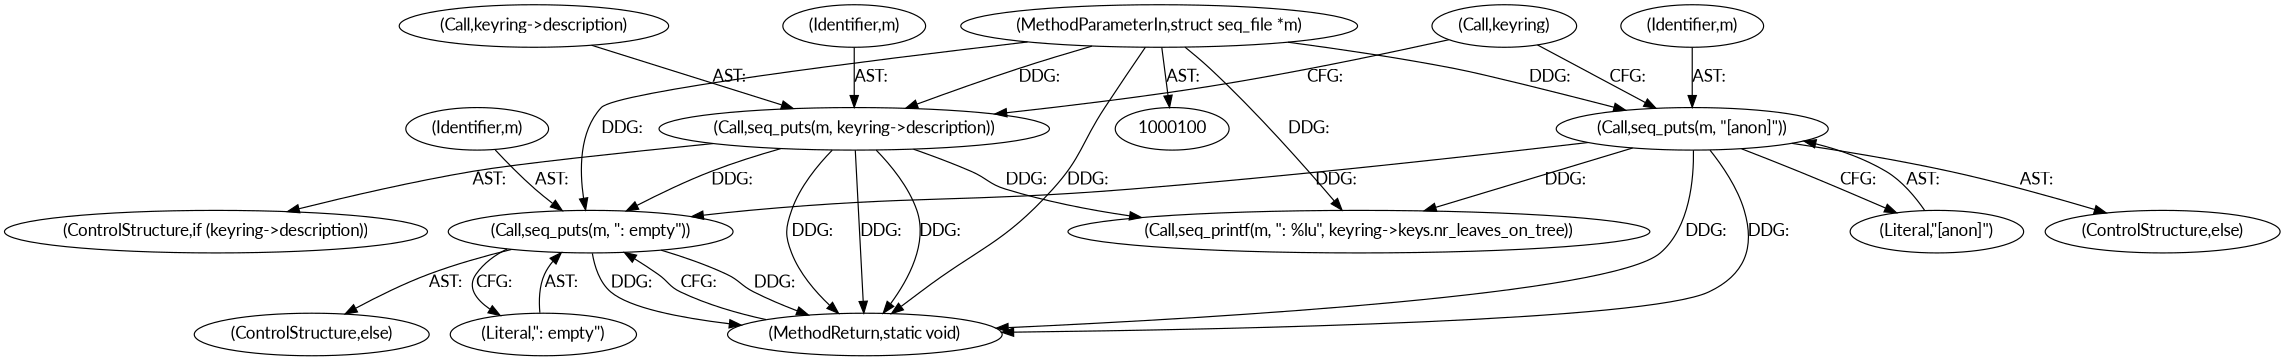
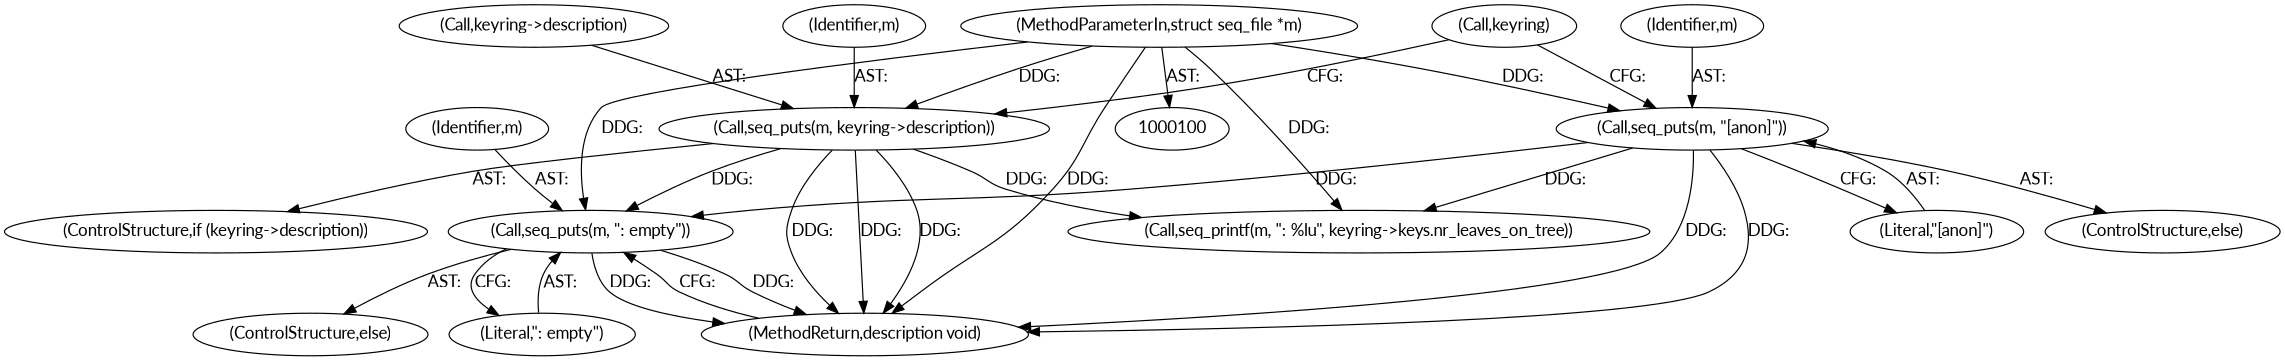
node "(MethodReturn,static void)": label "(MethodReturn,static void)" -> "(MethodReturn,description void)"
